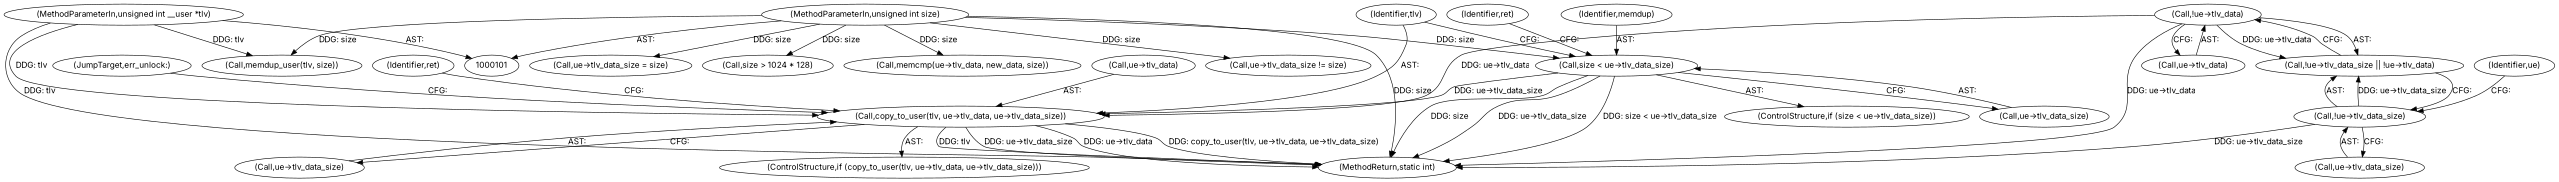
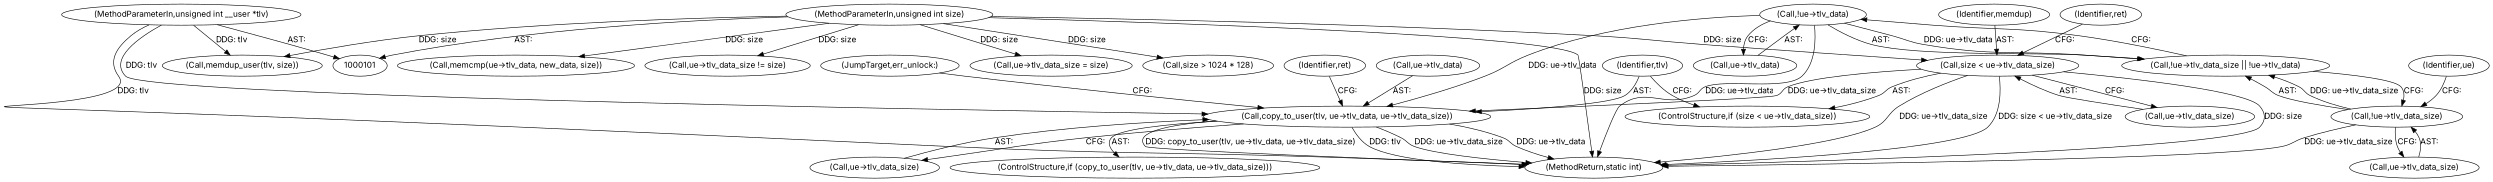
edge "(Identifier,tlv)" -> "(Call,size < ue->tlv_data_size)": now "(Identifier,tlv)" -> "(ControlStructure,if (size < ue->tlv_data_size))"
